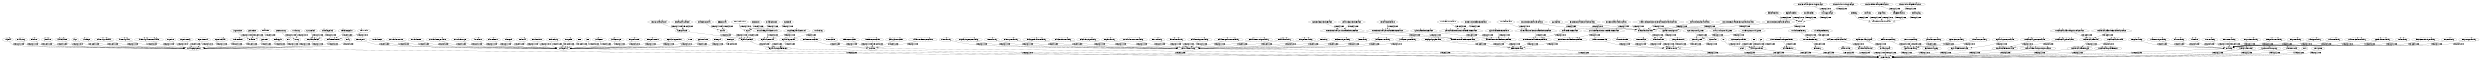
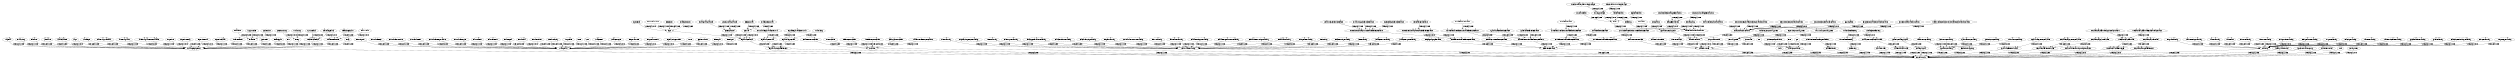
node "DrillStringCenterLineFrame": added
edge "FrenetSerretReferenceFrame" -> "CartesianThreeDimensionalReferenceFrame": reversed
edge "TimeBasedTransformation" -> "Transformation": added, label "SUBCLASS_OF"
